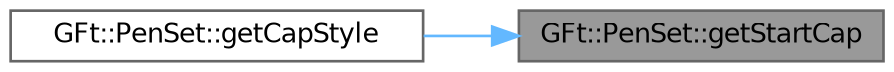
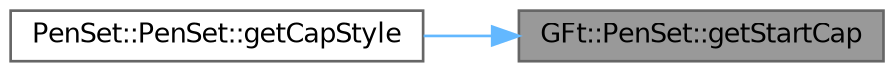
node "GFt::PenSet::getCapStyle": label "GFt::PenSet::getCapStyle" -> "PenSet::PenSet::getCapStyle"
